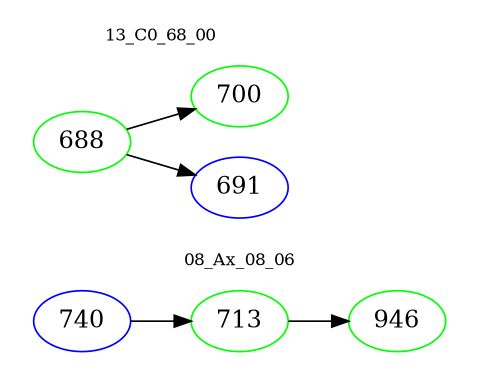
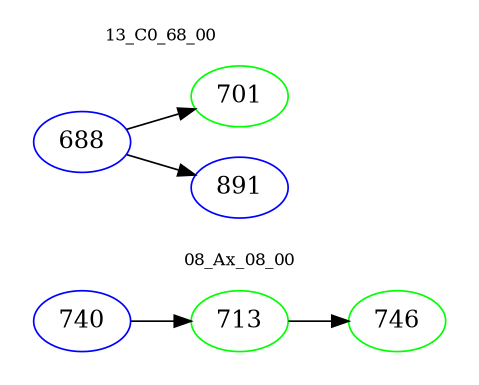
node "700": label "700" -> "701"
node "688": color green -> blue
node "691": label "691" -> "891"
cluster "08_Ax_08_06": label "08_Ax_08_06" -> "08_Ax_08_00"
node "946": label "946" -> "746"
